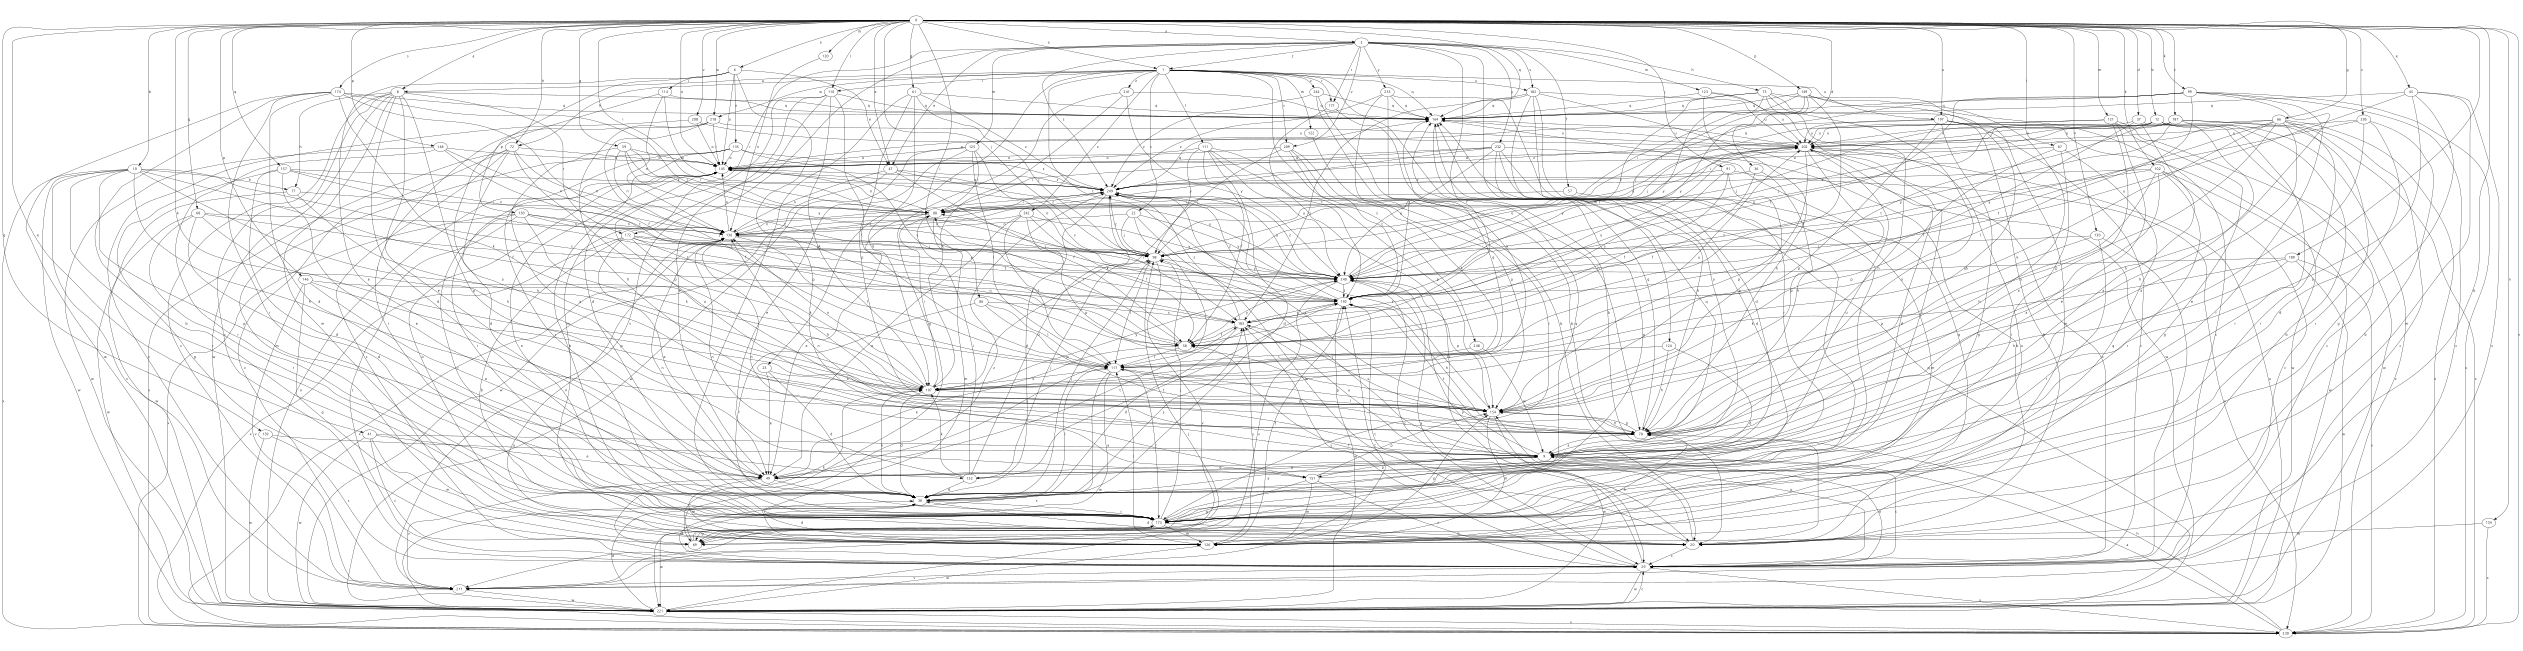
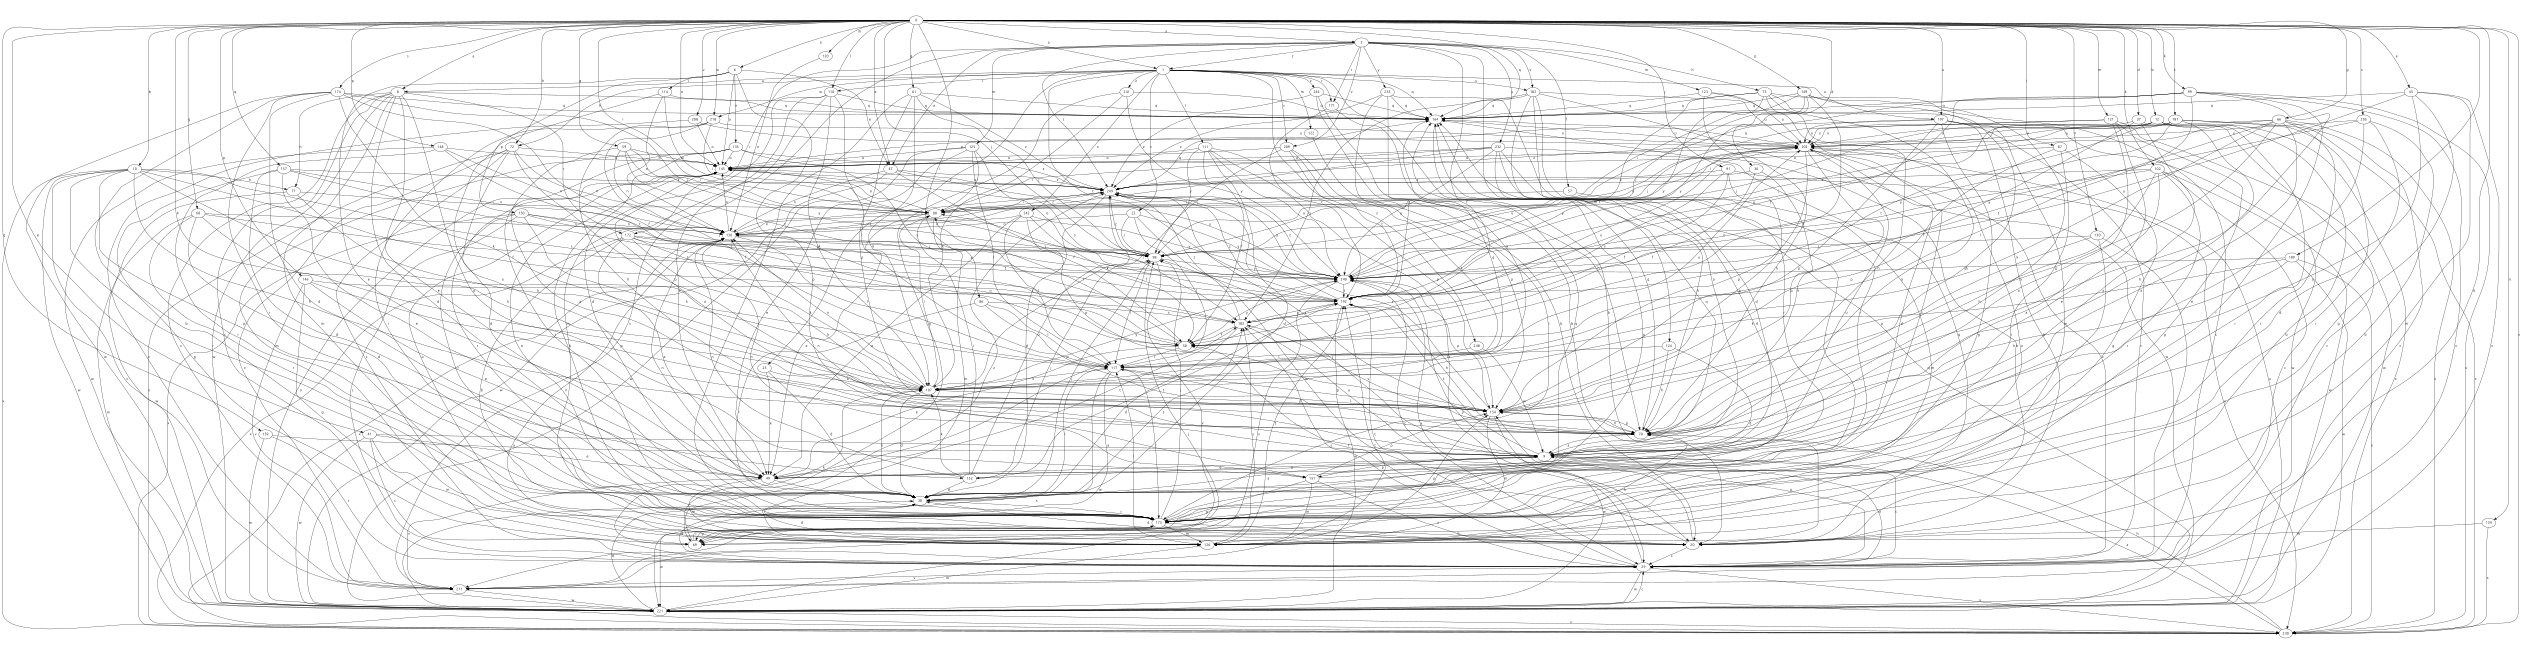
edge "218" -> "145": now "218" -> "88"
